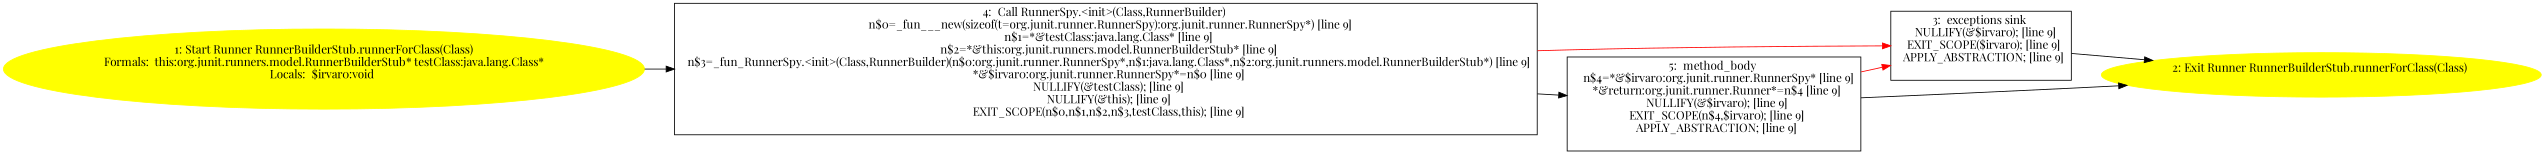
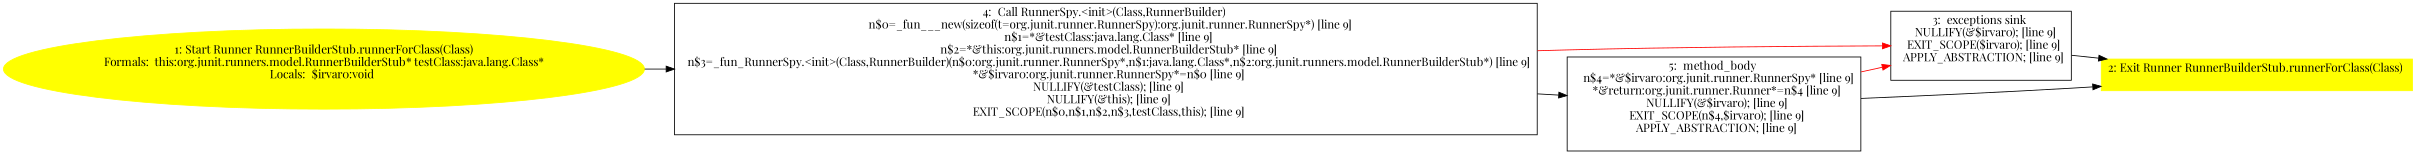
node "2: Exit Runner RunnerBuilderStub.runnerForClass(Class)": shape ellipse -> box
